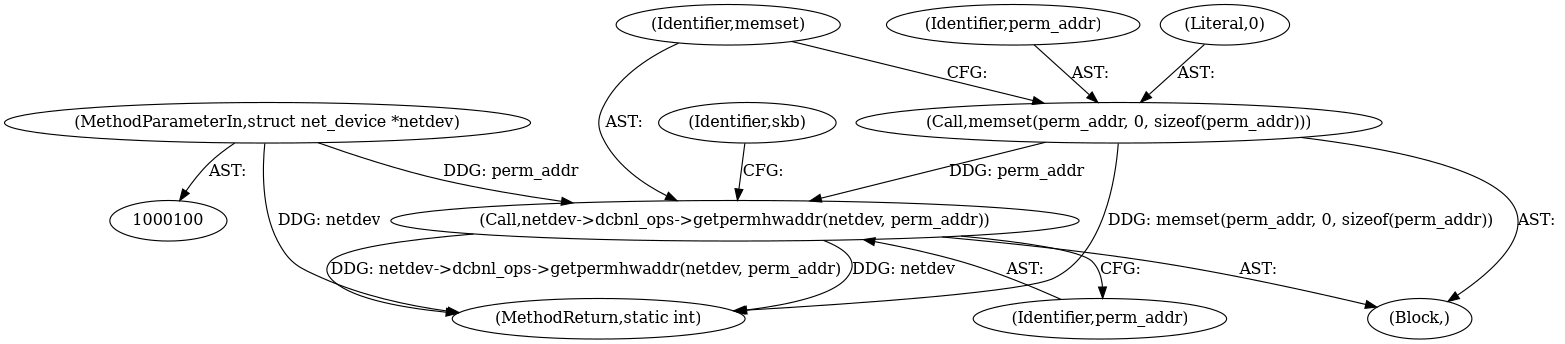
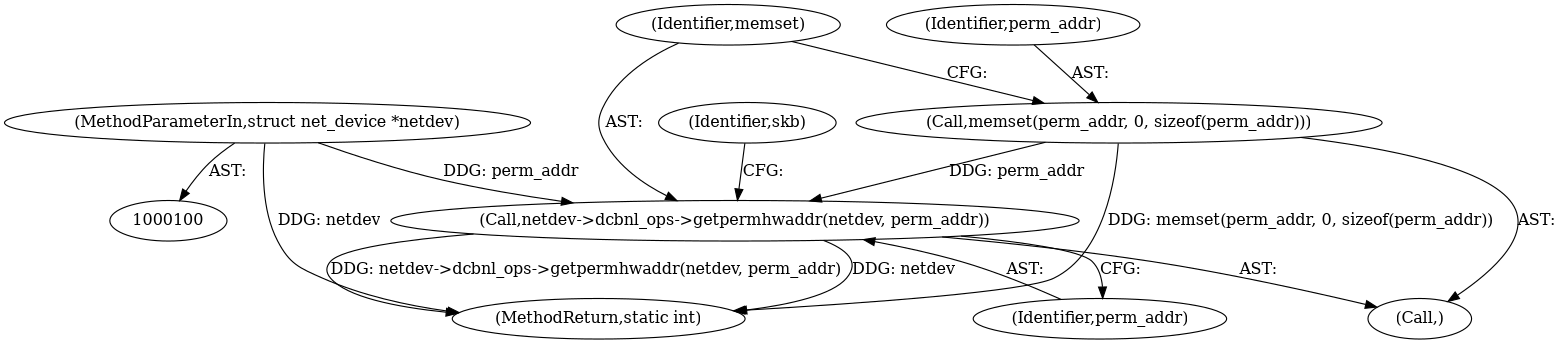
node "(Literal,0)": removed
node "(Block,)": label "(Block,)" -> "(Call,)"
